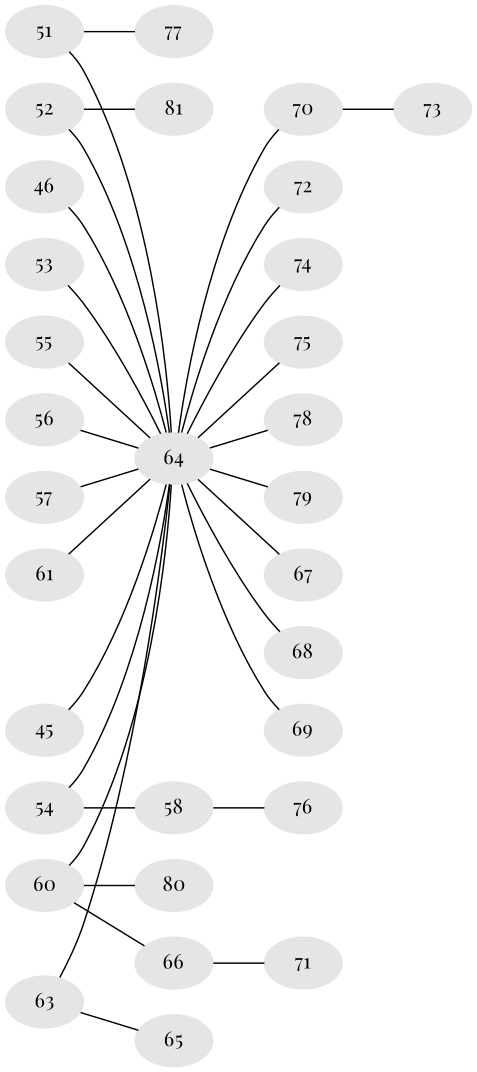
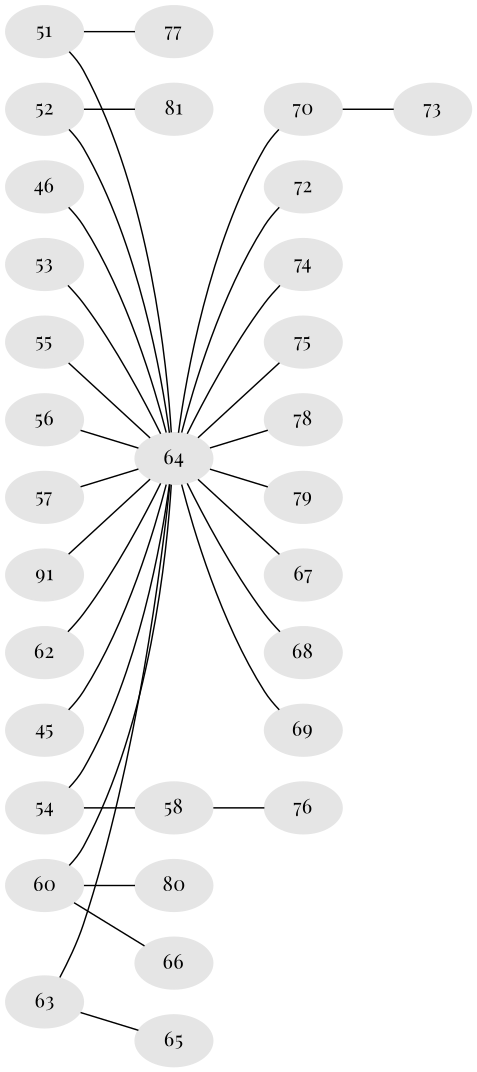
node "61": label "61" -> "91"
node "62": added
node "71": removed
